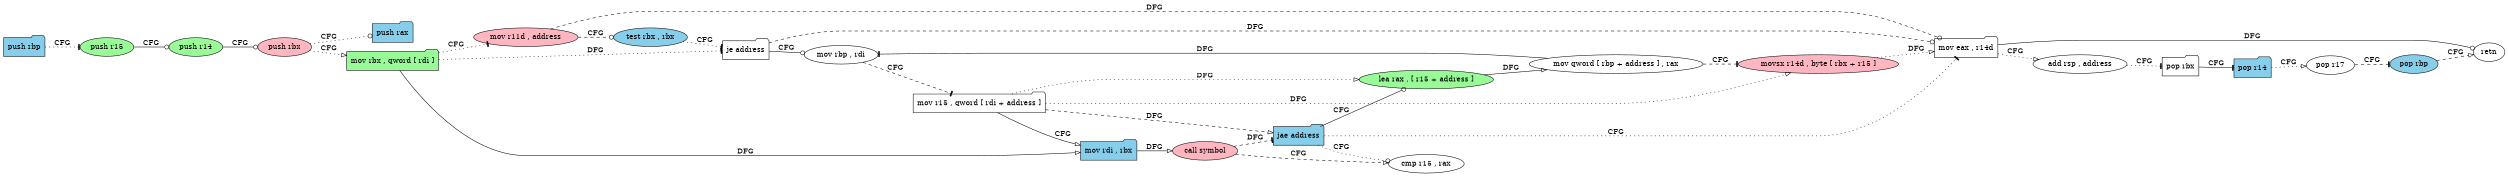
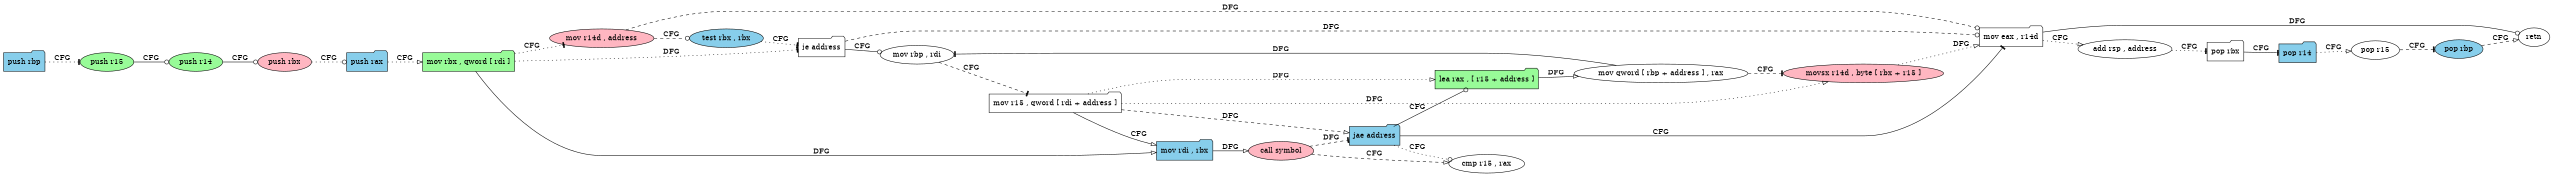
node "mov r11d , address": label "mov r11d , address" -> "mov r14d , address"
edge "push rbx" -> "mov rbx , qword [ rdi ]": now "push rax" -> "mov rbx , qword [ rdi ]"
node "pop r17": label "pop r17" -> "pop r15"
node "lea rax , [ r15 + address ]": shape ellipse -> folder
edge "jae address" -> "mov eax , r14d": style dotted -> solid
